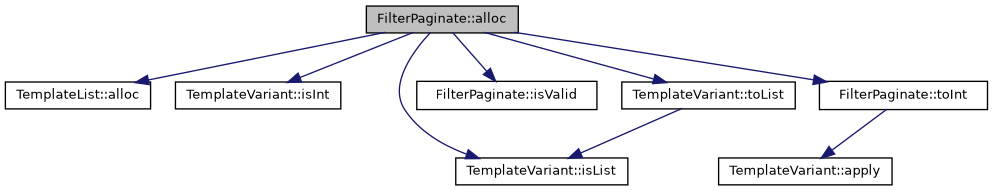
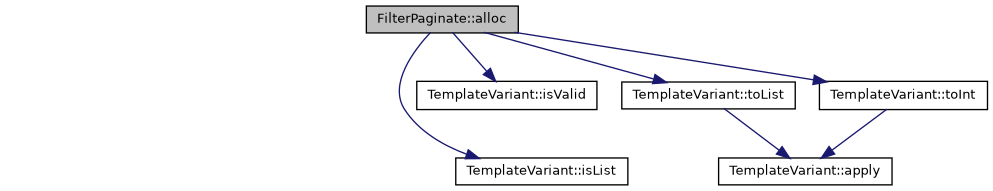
node "TemplateList::alloc": removed
node "TemplateVariant::isInt": removed
node "FilterPaginate::isValid": label "FilterPaginate::isValid" -> "TemplateVariant::isValid"
node "FilterPaginate::toInt": label "FilterPaginate::toInt" -> "TemplateVariant::toInt"
edge "TemplateVariant::toList" -> "TemplateVariant::isList": now "TemplateVariant::toList" -> "TemplateVariant::apply"
